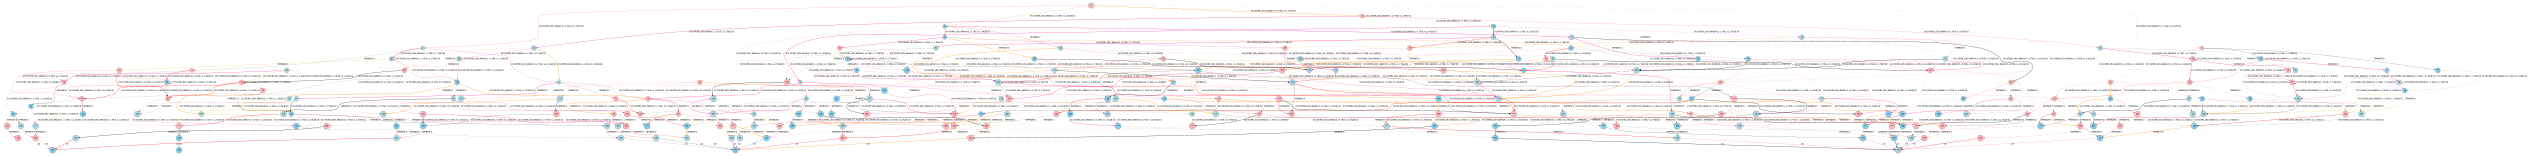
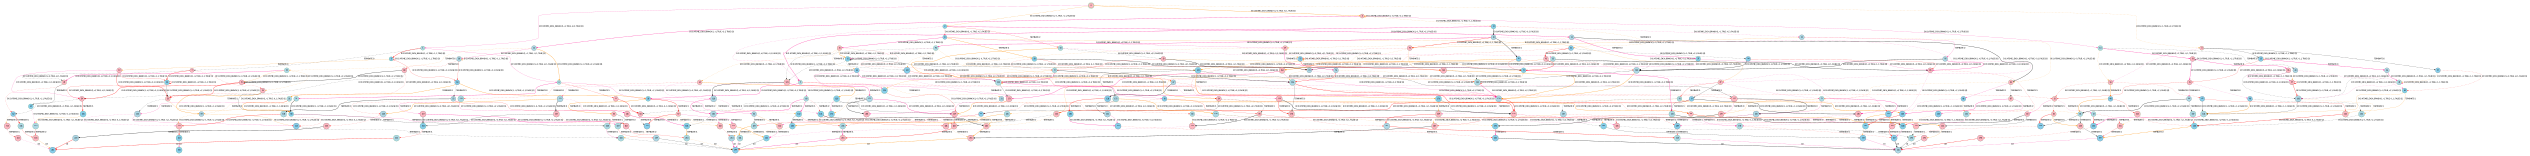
node "20": fillcolor lightpink -> skyblue
node "204": removed
node "187": fillcolor skyblue -> lightpink
